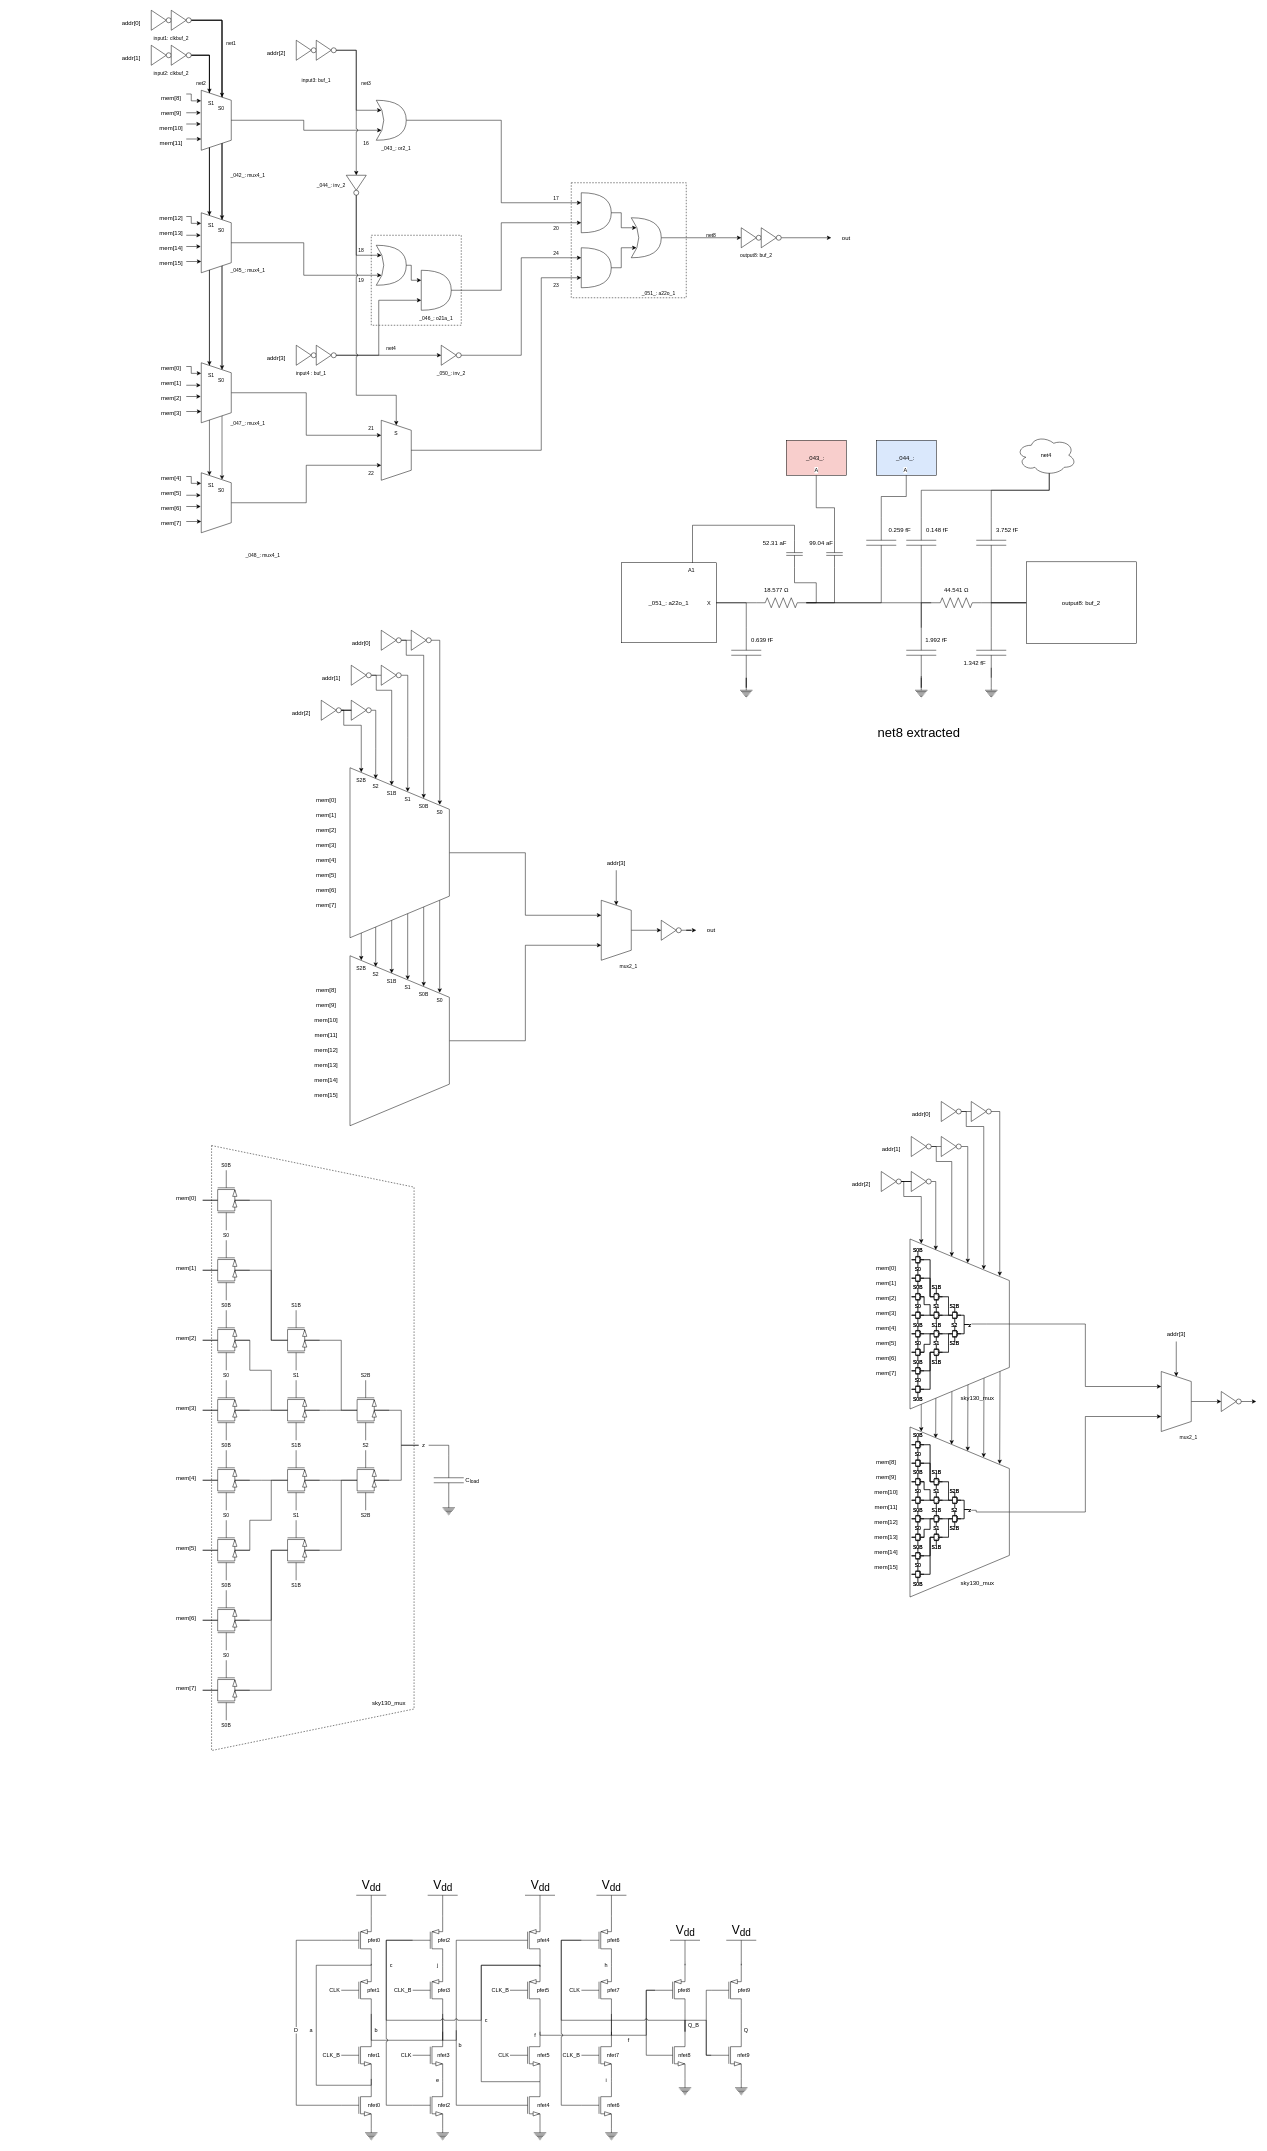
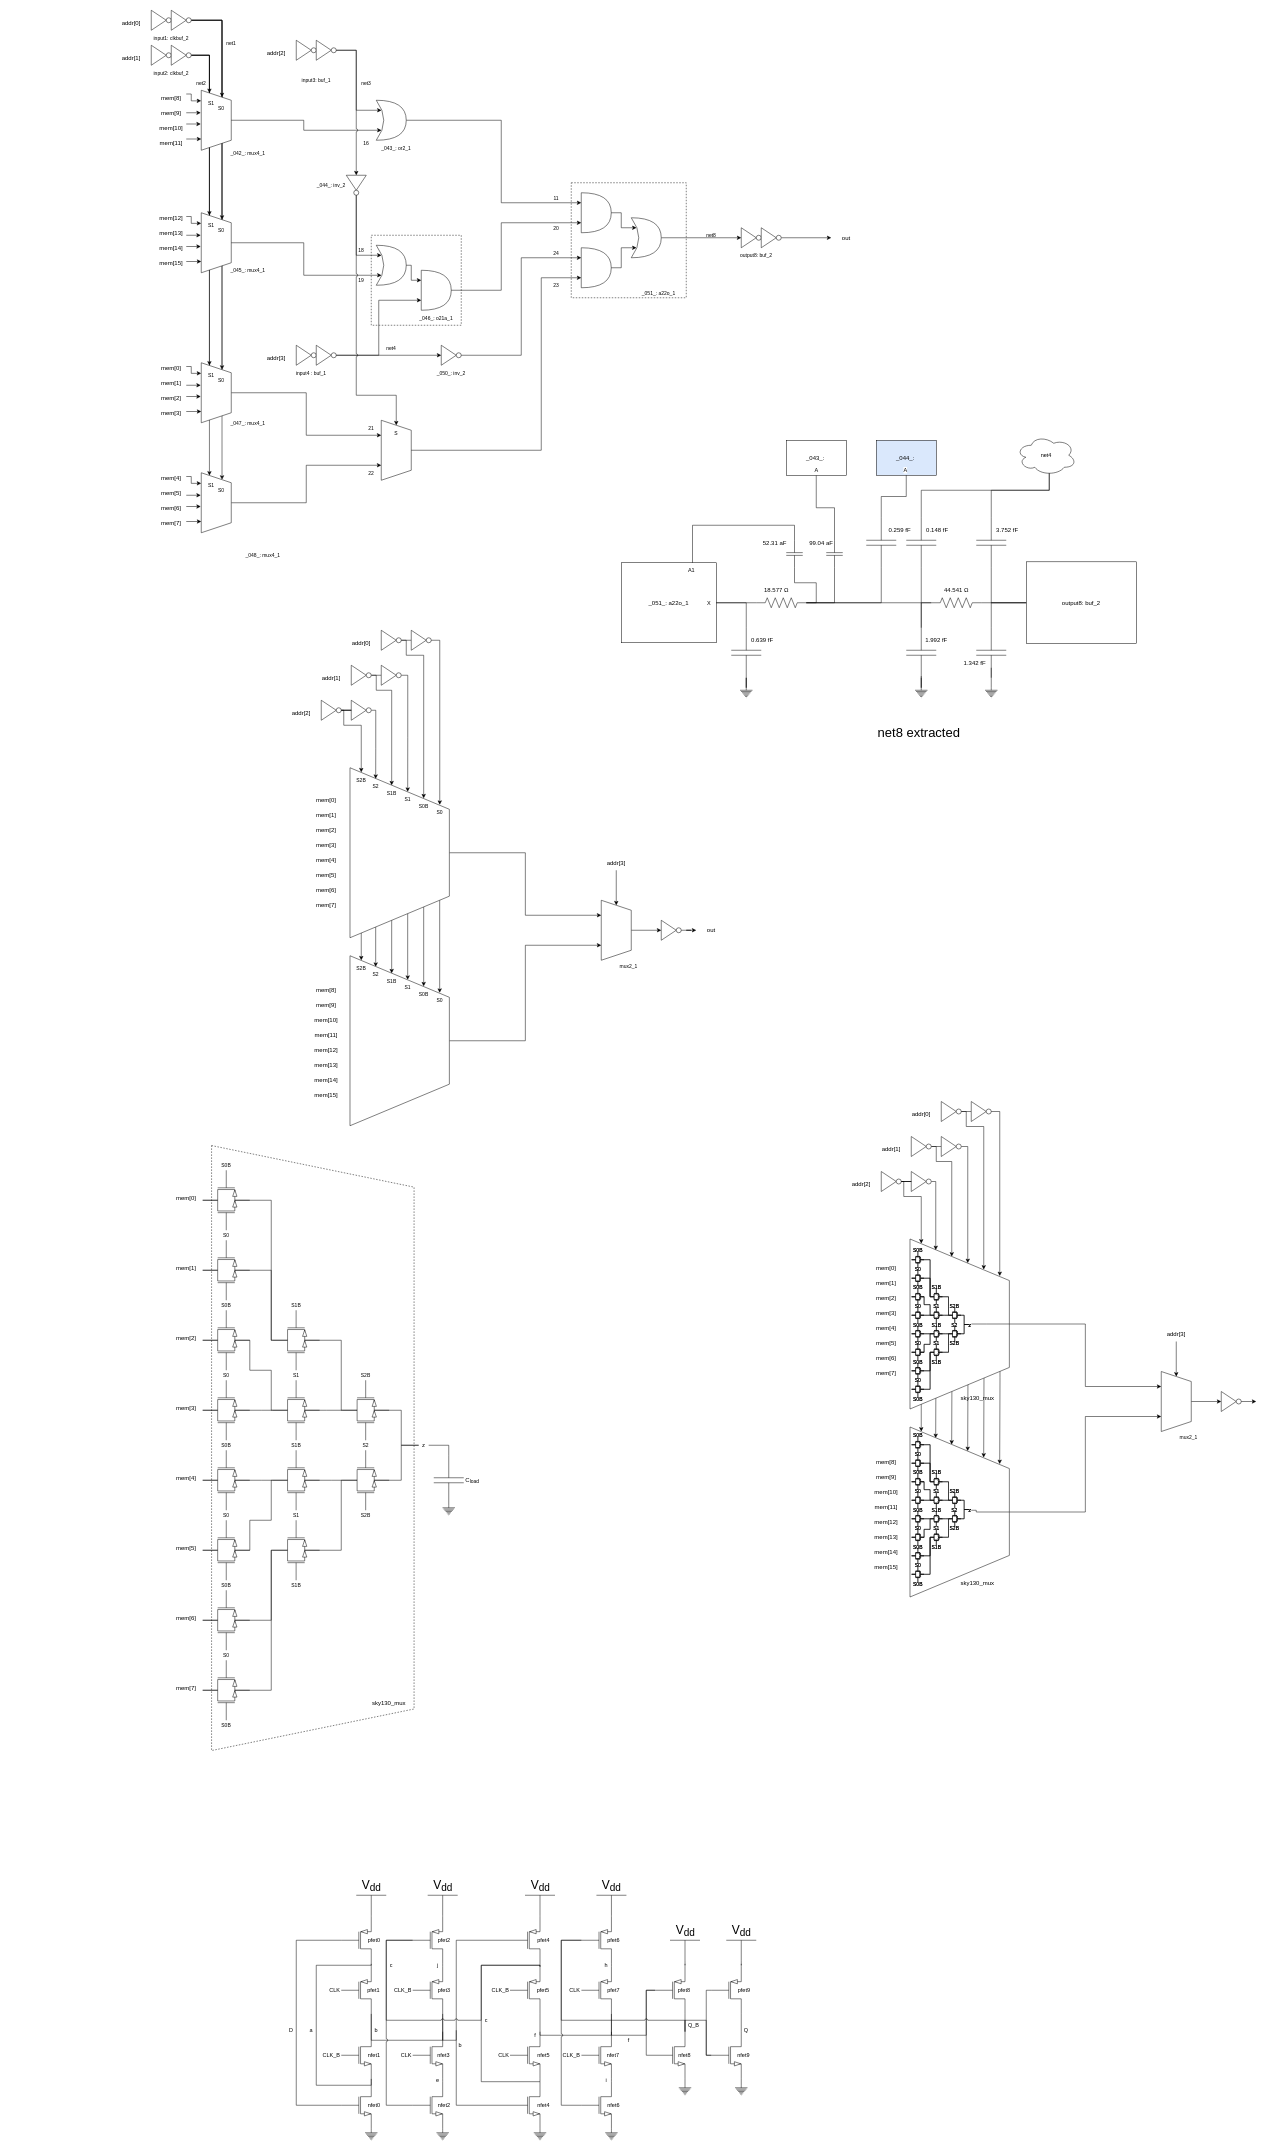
node "_042_: mux4_1": moved (239, 175) -> (239, 153)
node "17": label "17" -> "11"
node "_043_:": fillcolor #f8cecc -> #ffffff
node "D": moved (296, 2030) -> (291, 2030)
